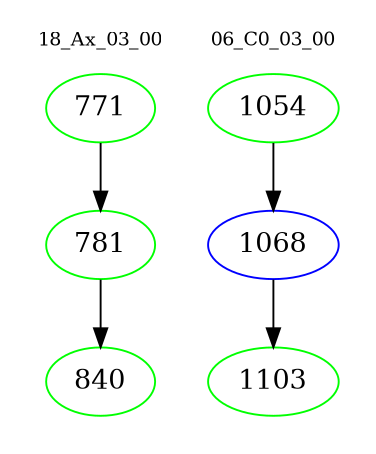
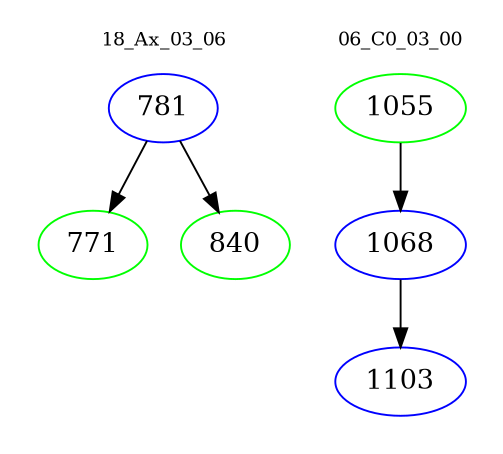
cluster "18_Ax_03_00": label "18_Ax_03_00" -> "18_Ax_03_06"
node "1054": label "1054" -> "1055"
edge "771" -> "781": reversed
node "781": color green -> blue
node "1103": color green -> blue
